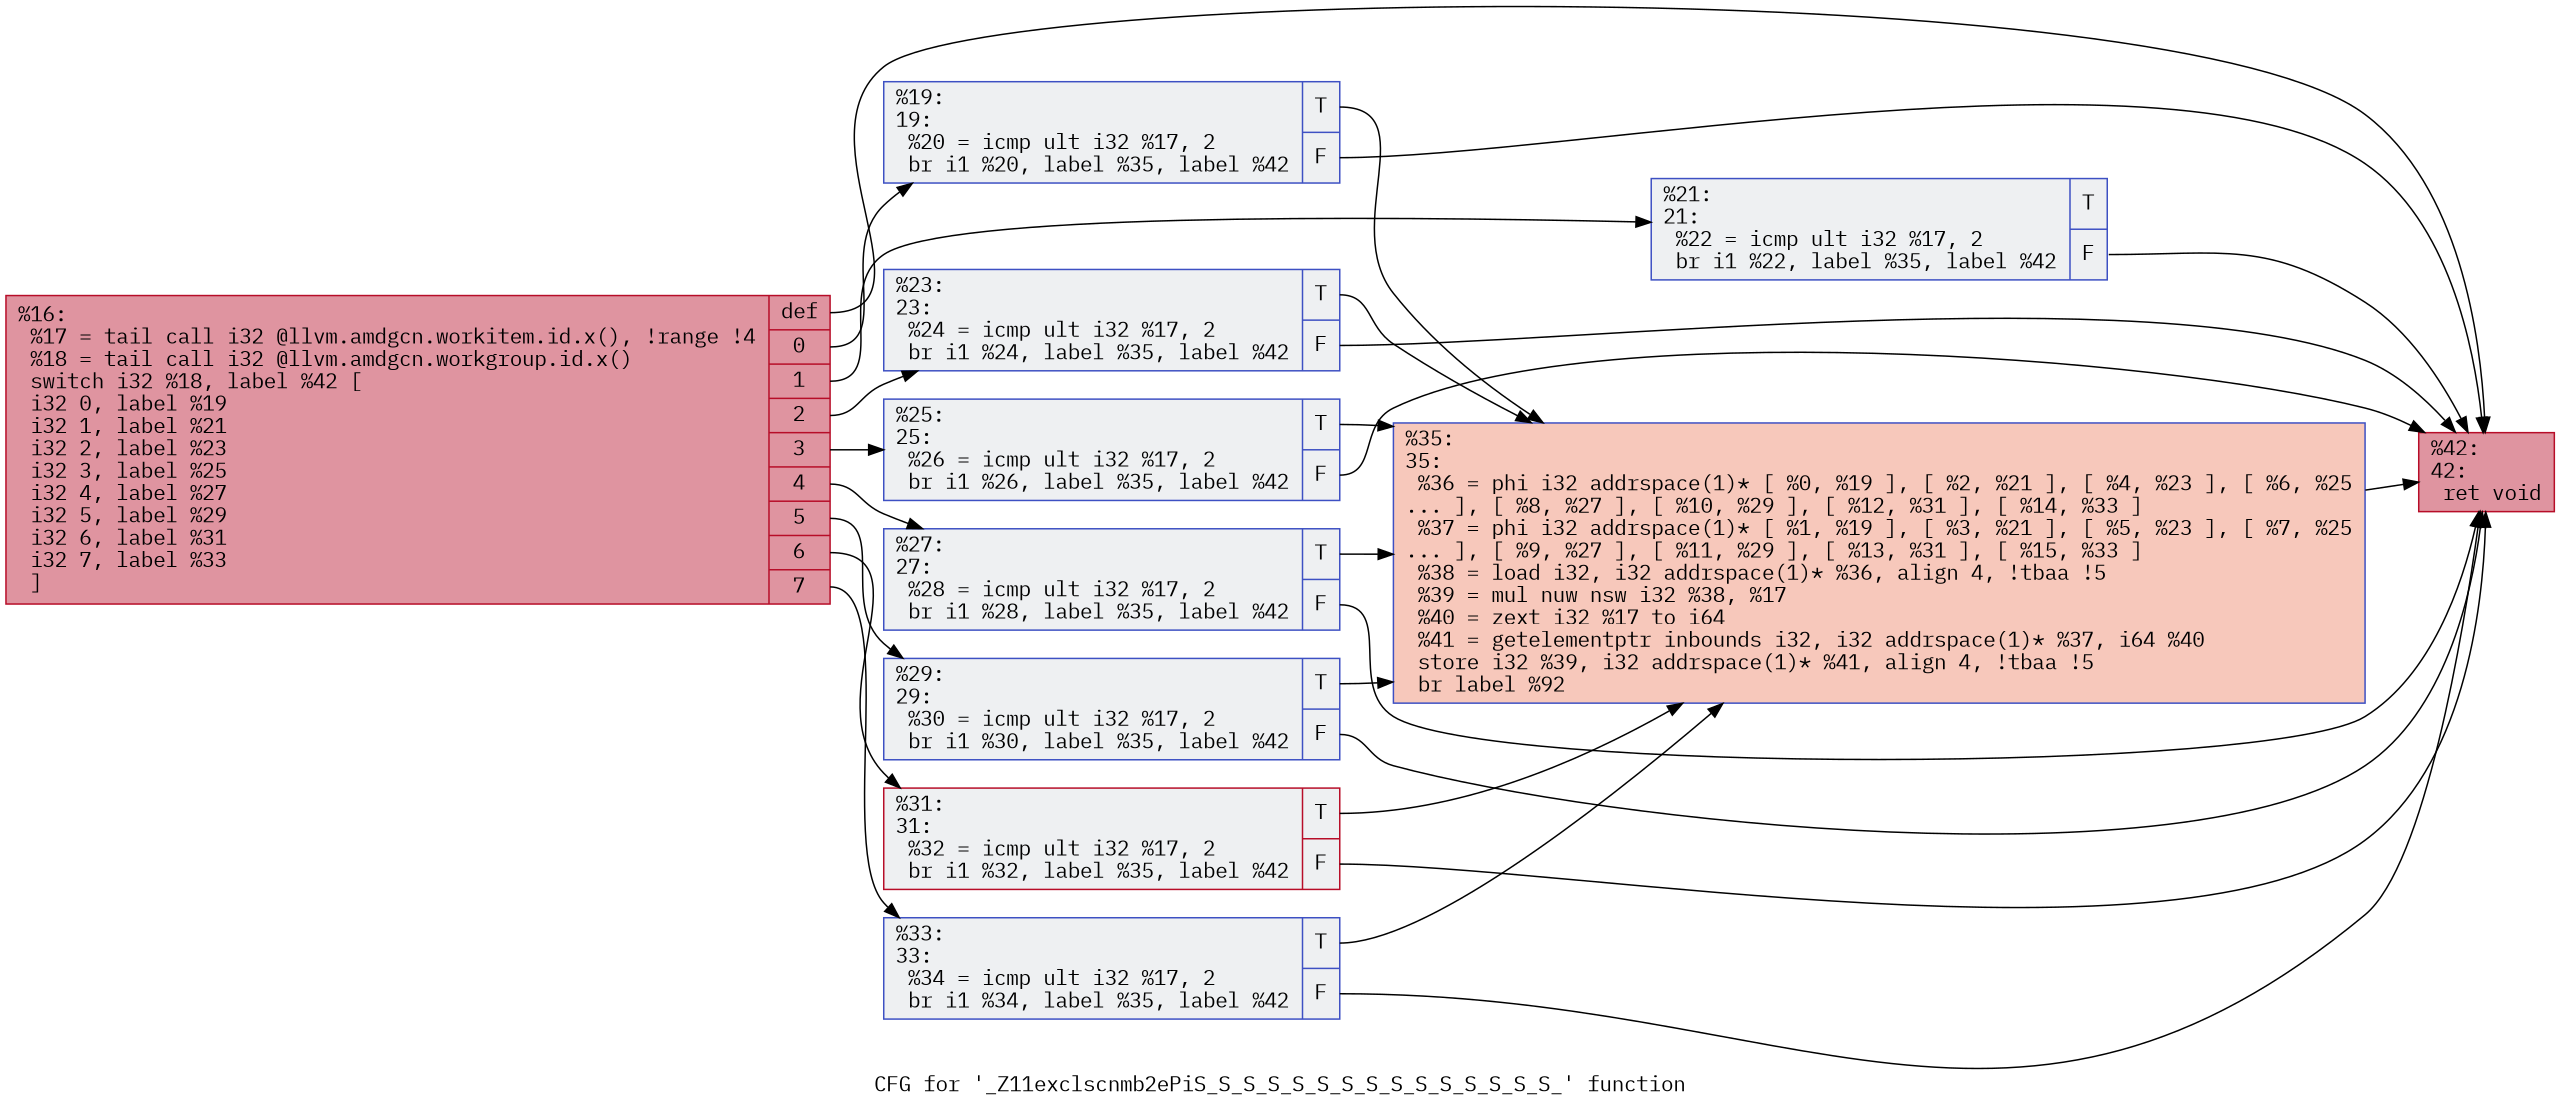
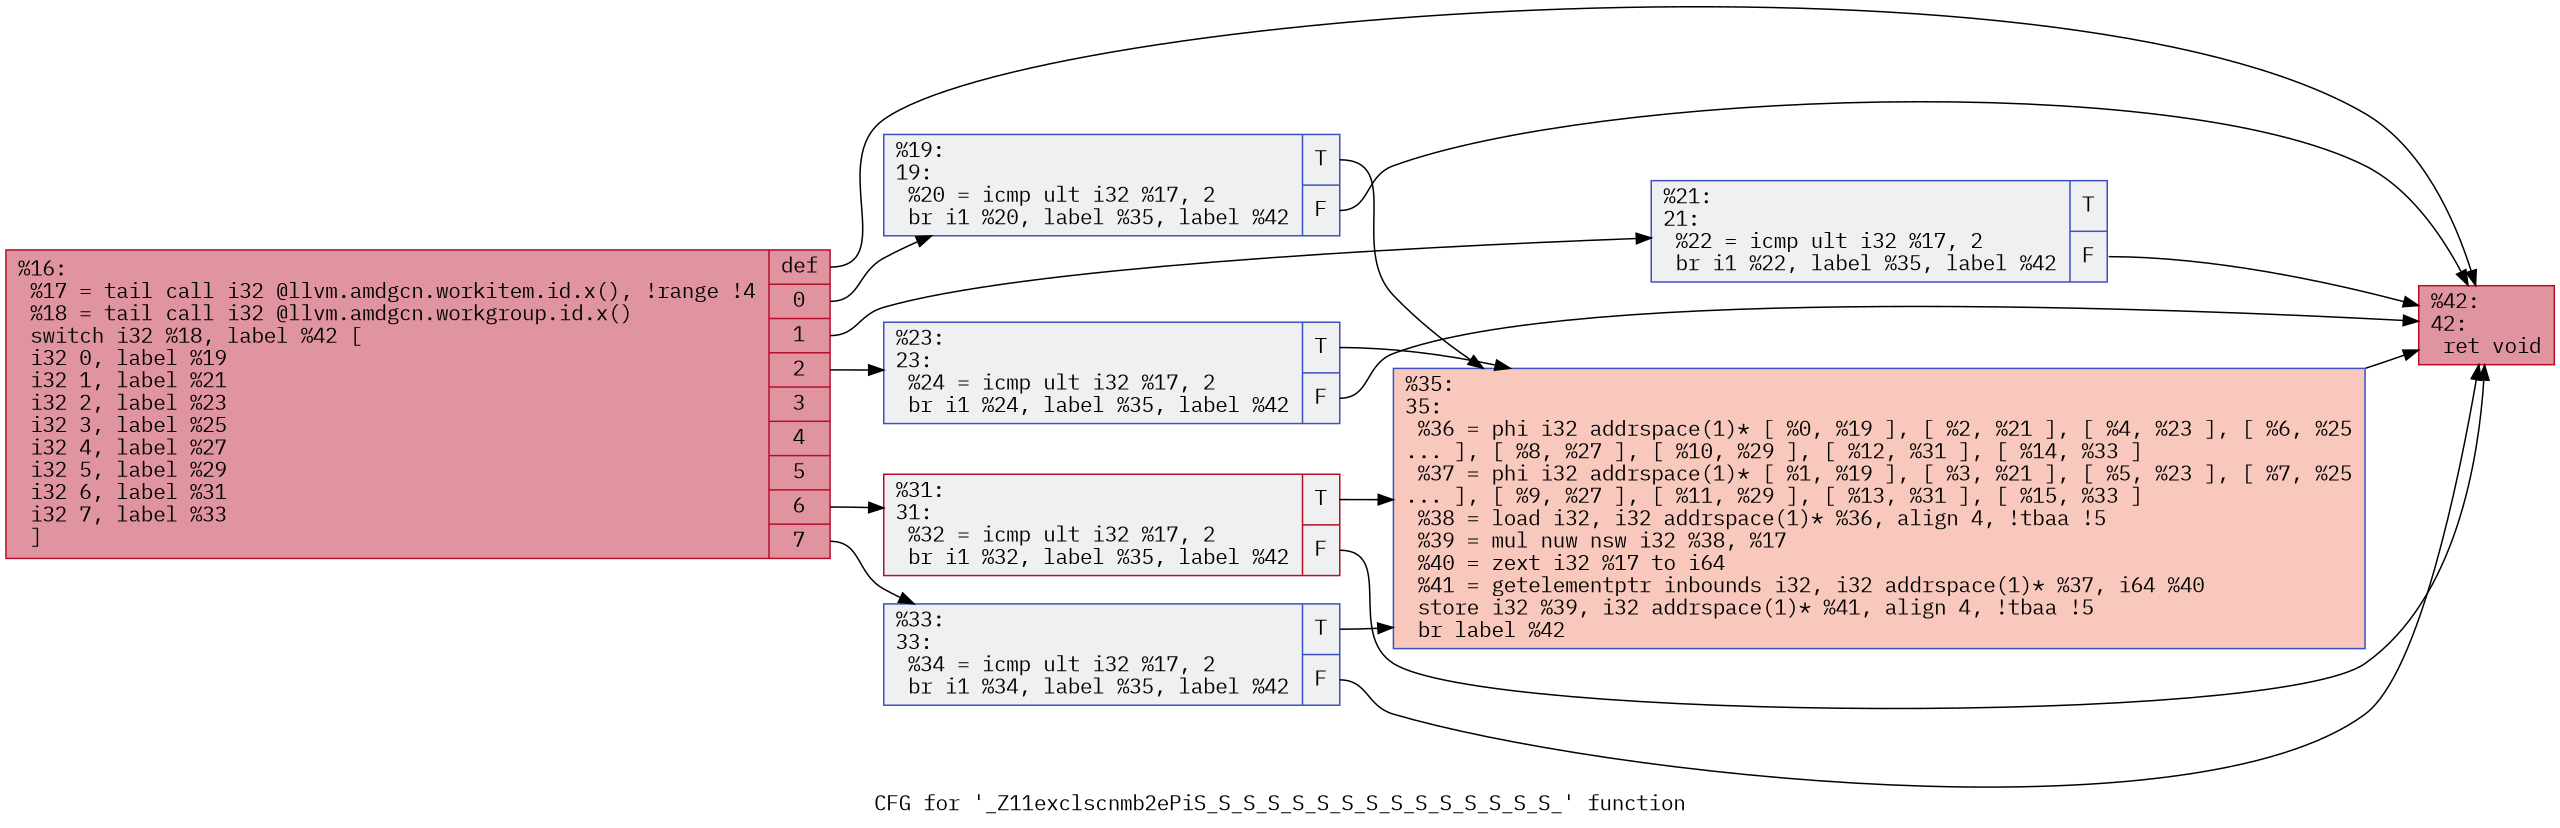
node "%25:": removed
node "%27:": removed
node "%35:": text "br label %92" -> "br label %42"
node "%29:": removed
